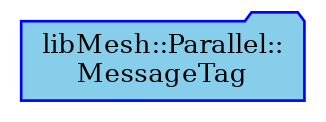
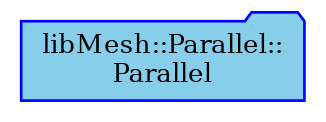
node "libMesh::Parallel:: MessageTag": label "libMesh::Parallel:: MessageTag" -> "libMesh::Parallel:: Parallel"
